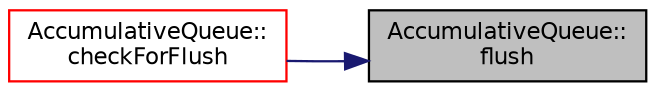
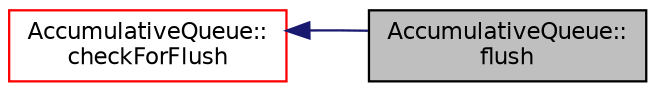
edge "AccumulativeQueue:: checkForFlush" -> "AccumulativeQueue:: flush": reversed
